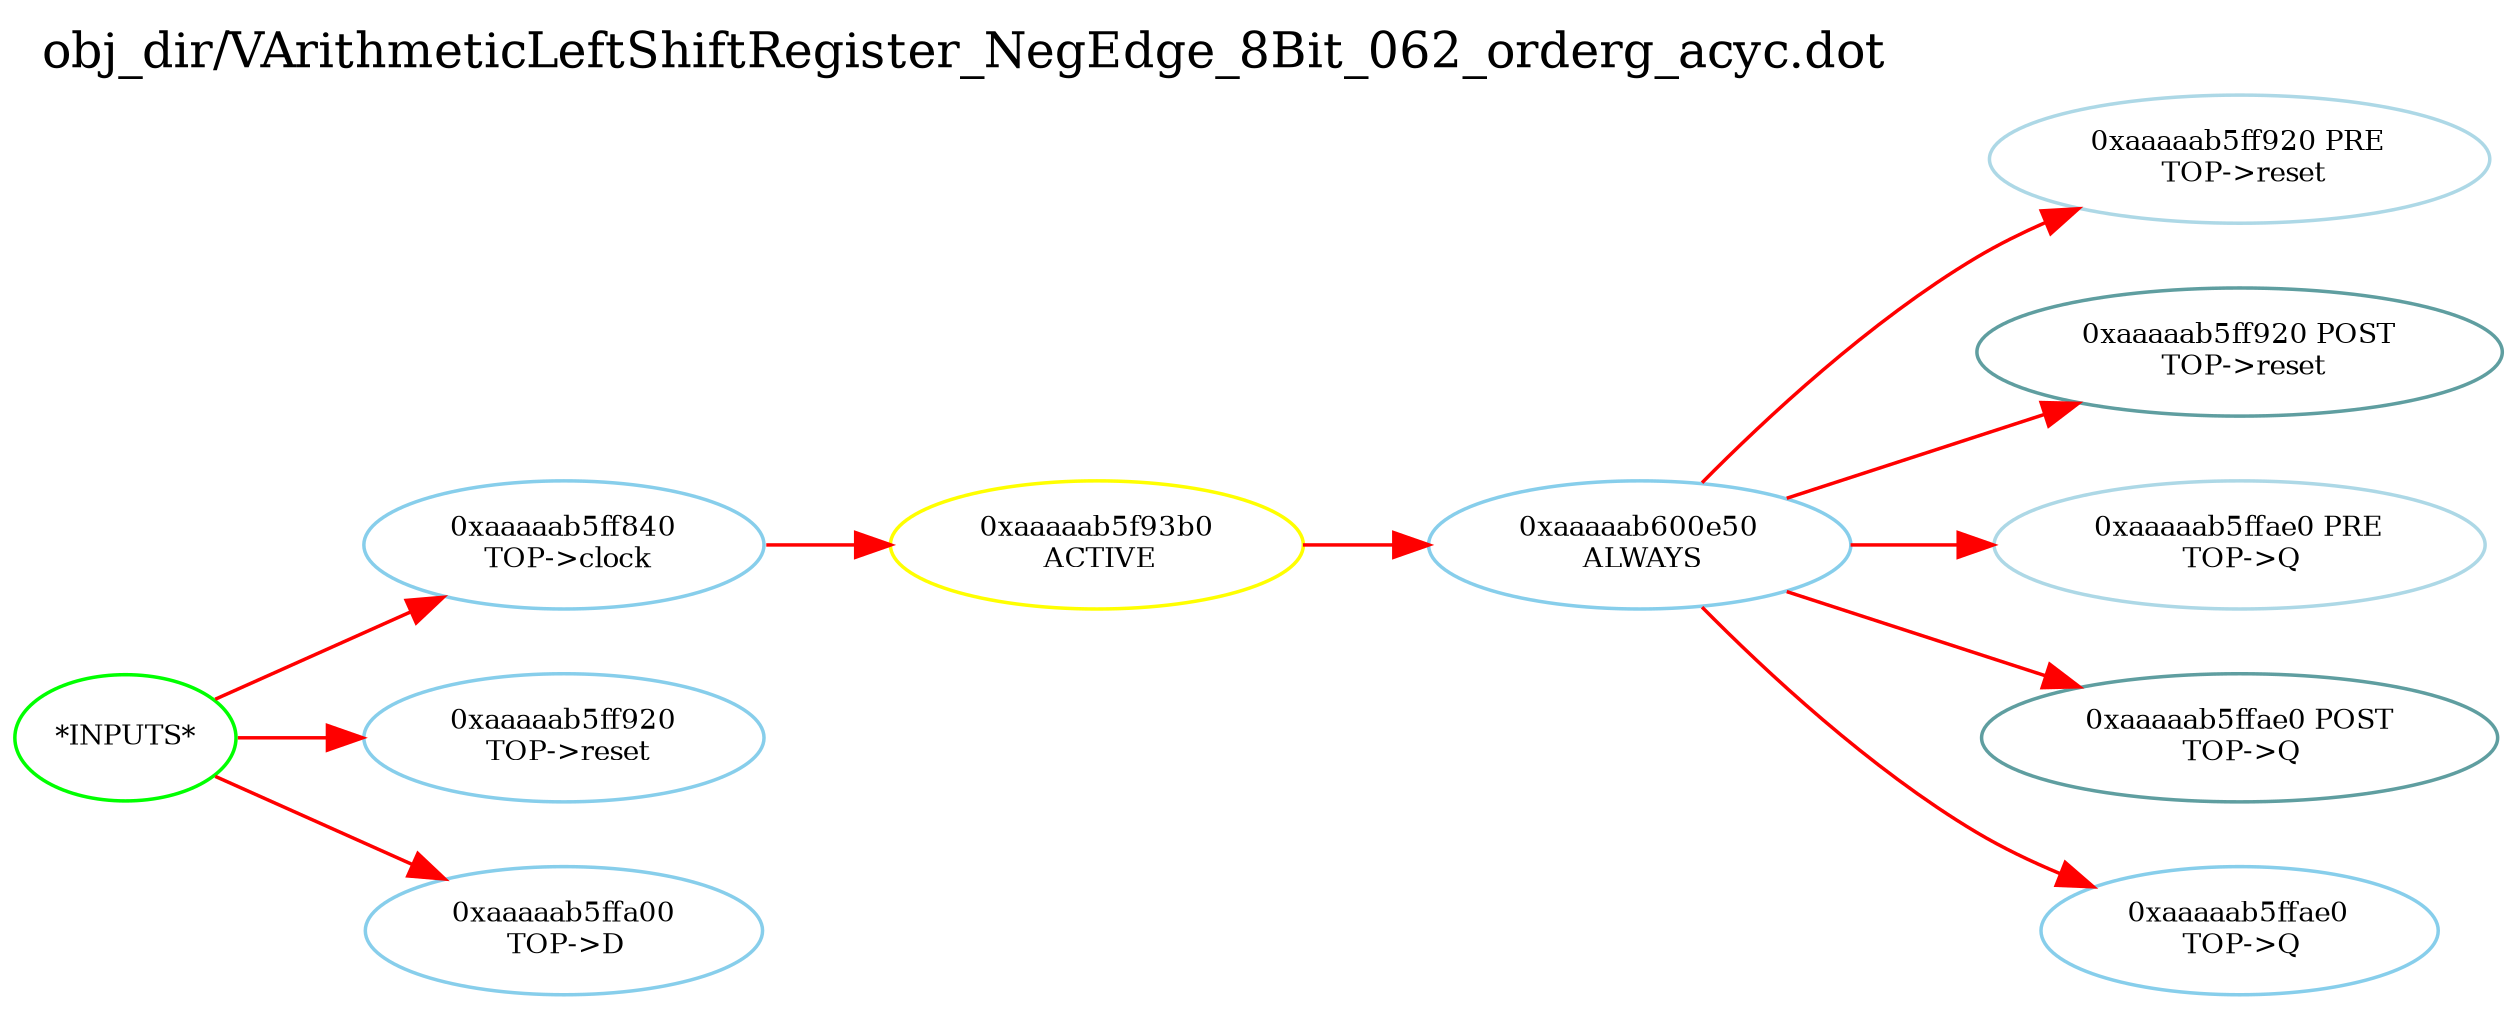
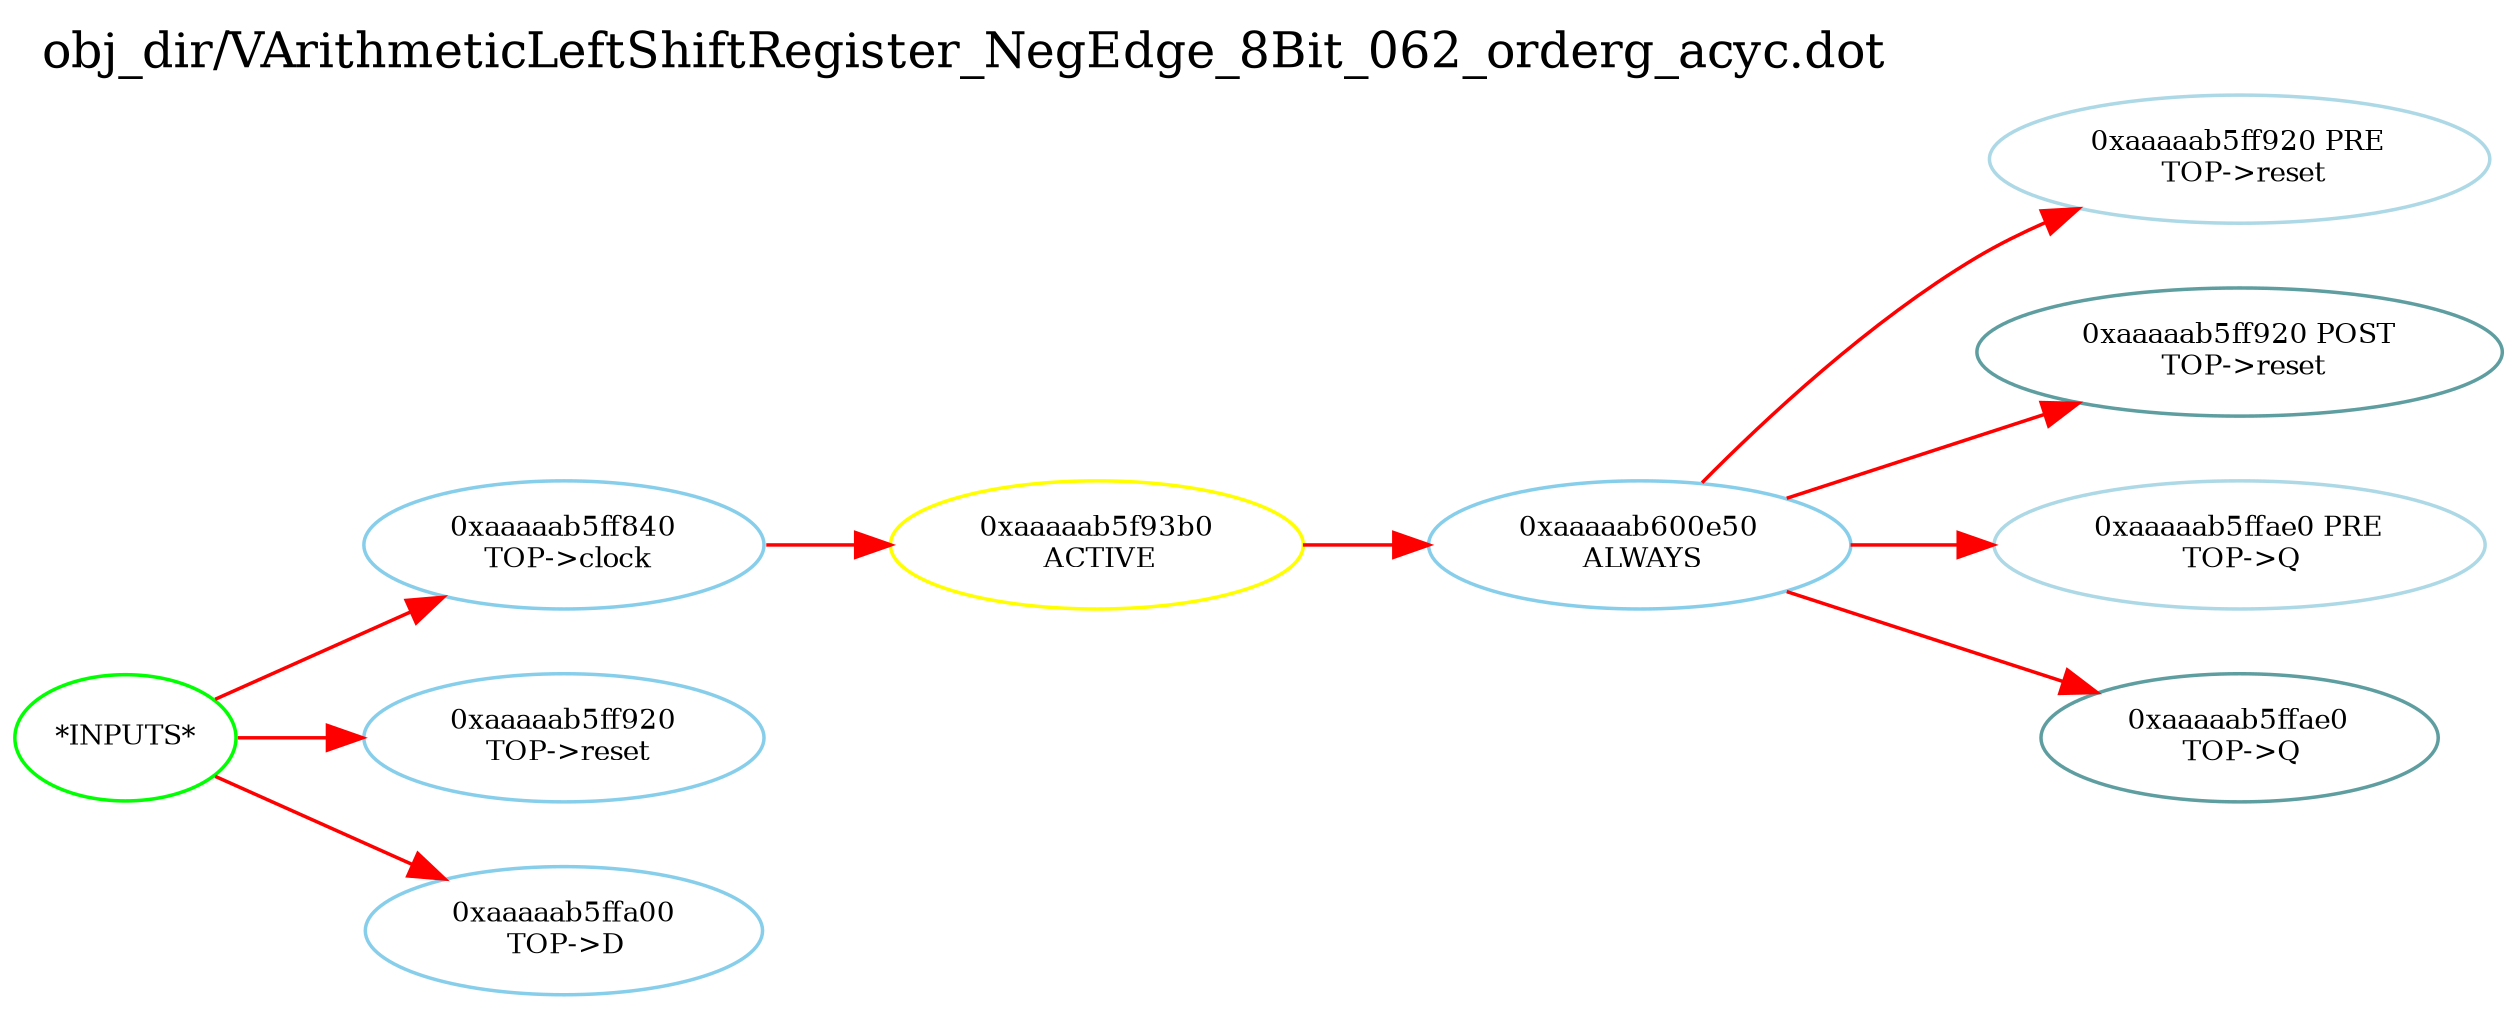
node "0xaaaaab5ffae0 POST TOP->Q": removed
node "0xaaaaab5ffae0 TOP->Q": color skyblue -> CadetBlue
